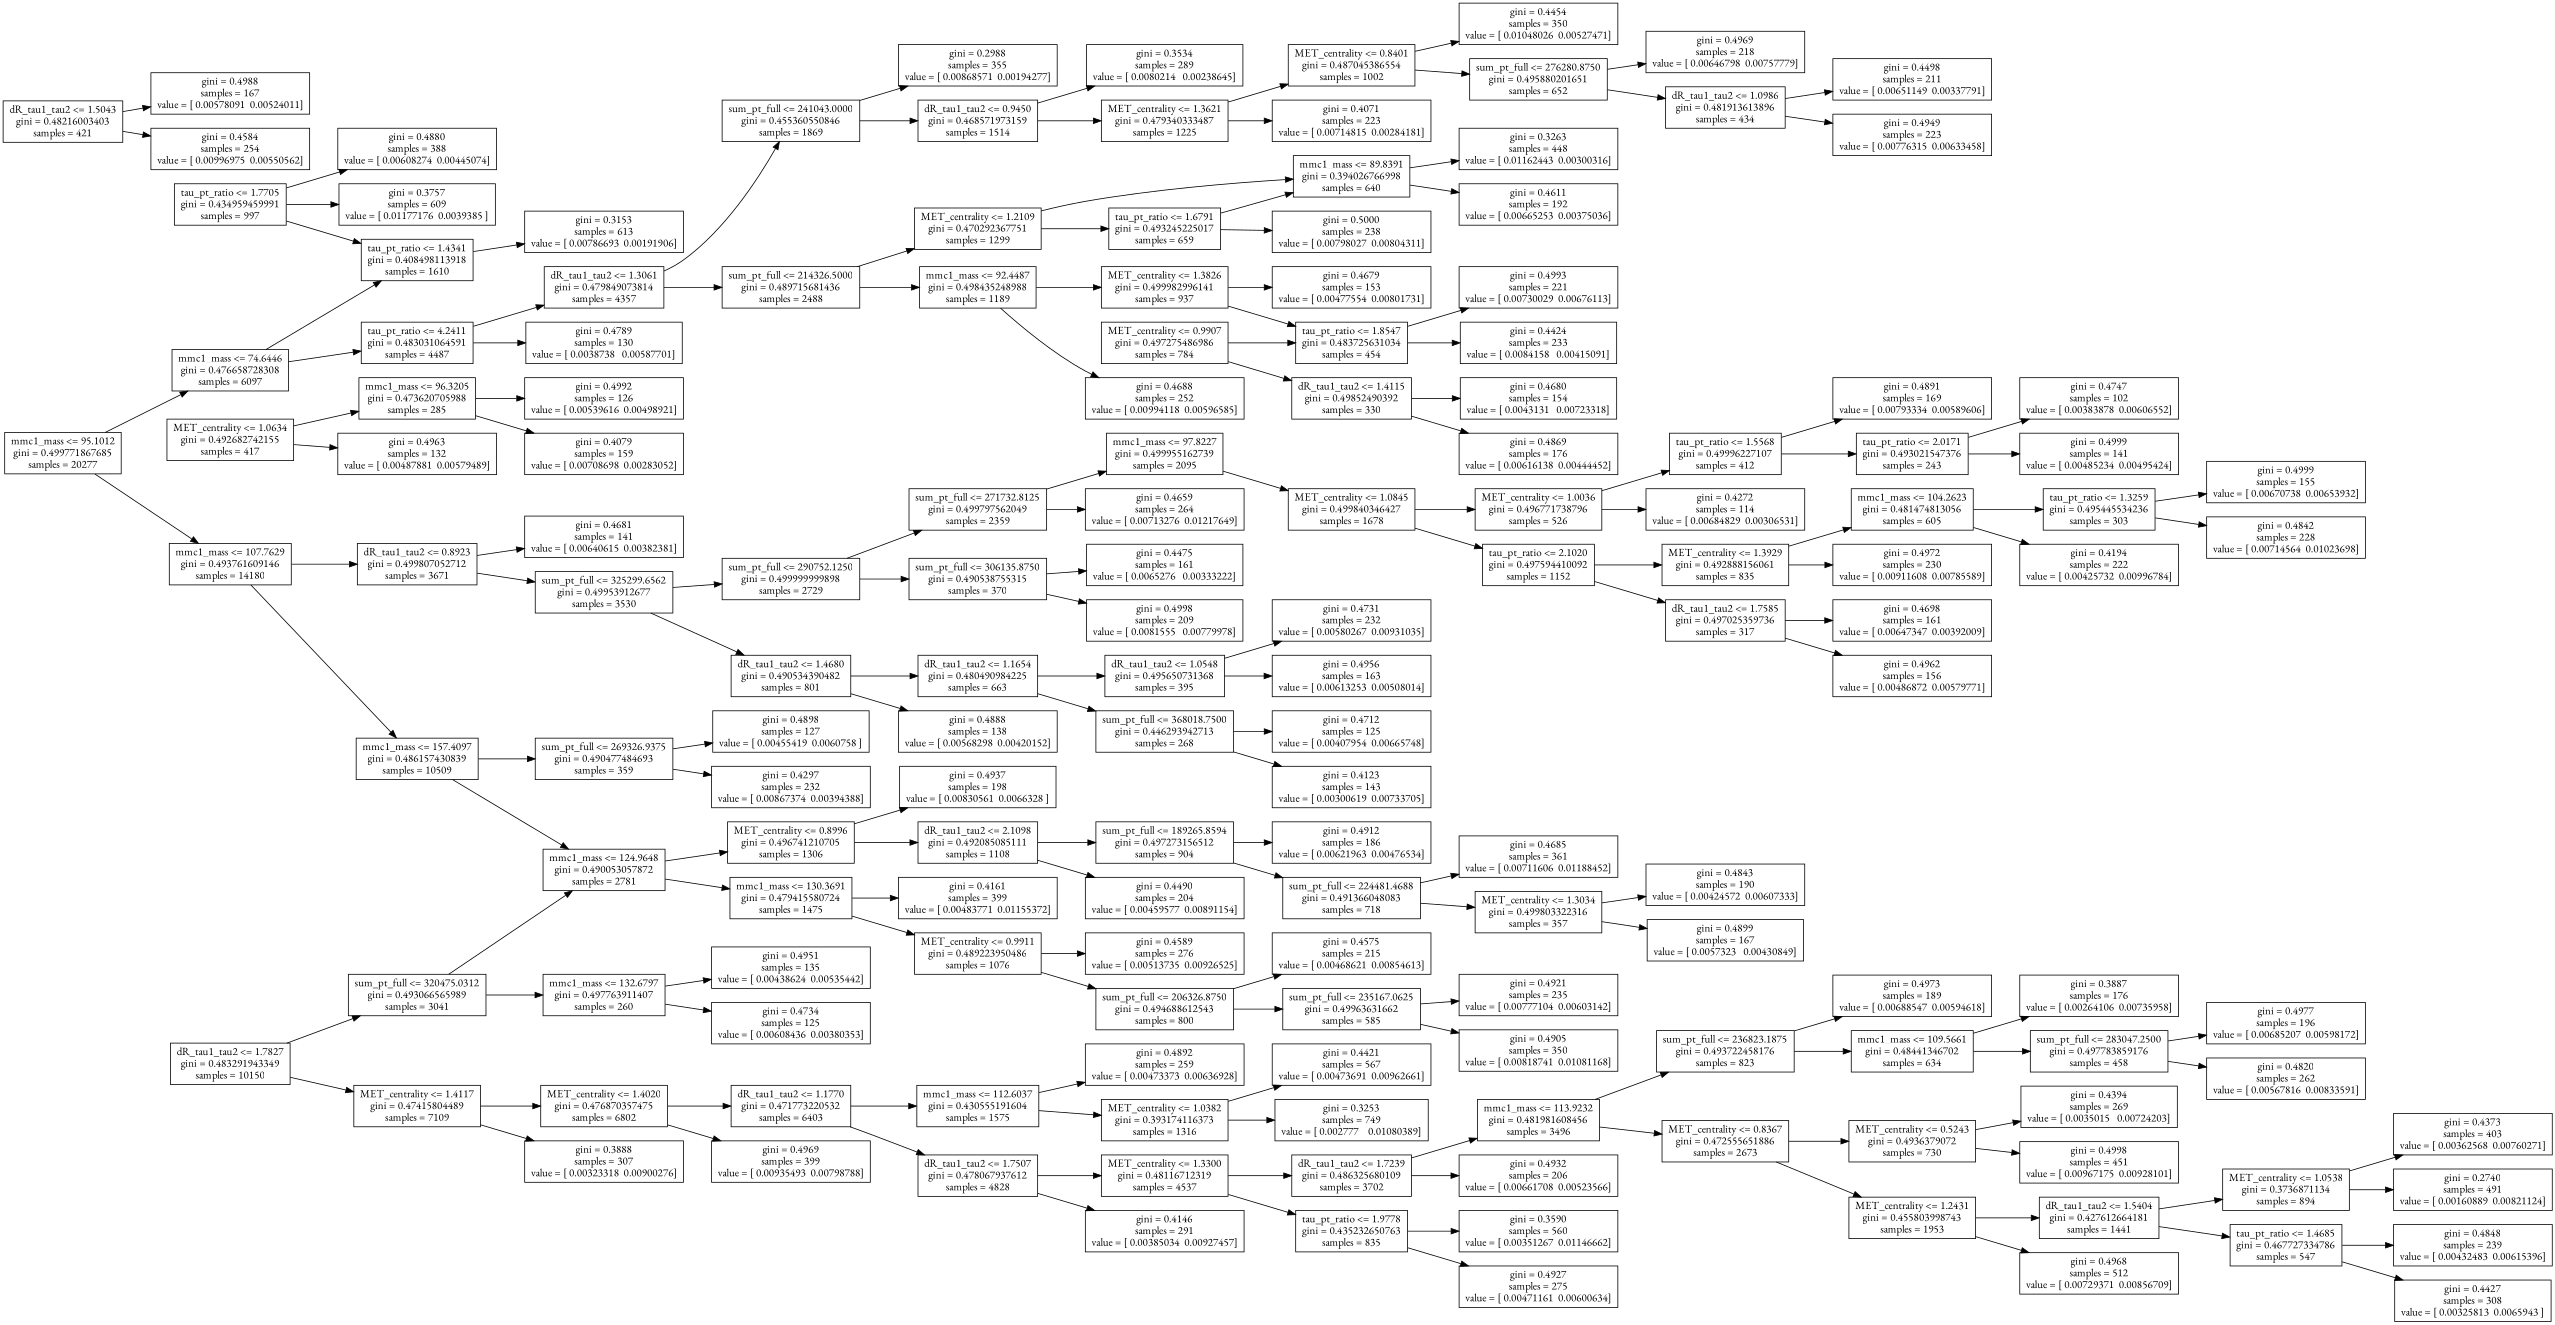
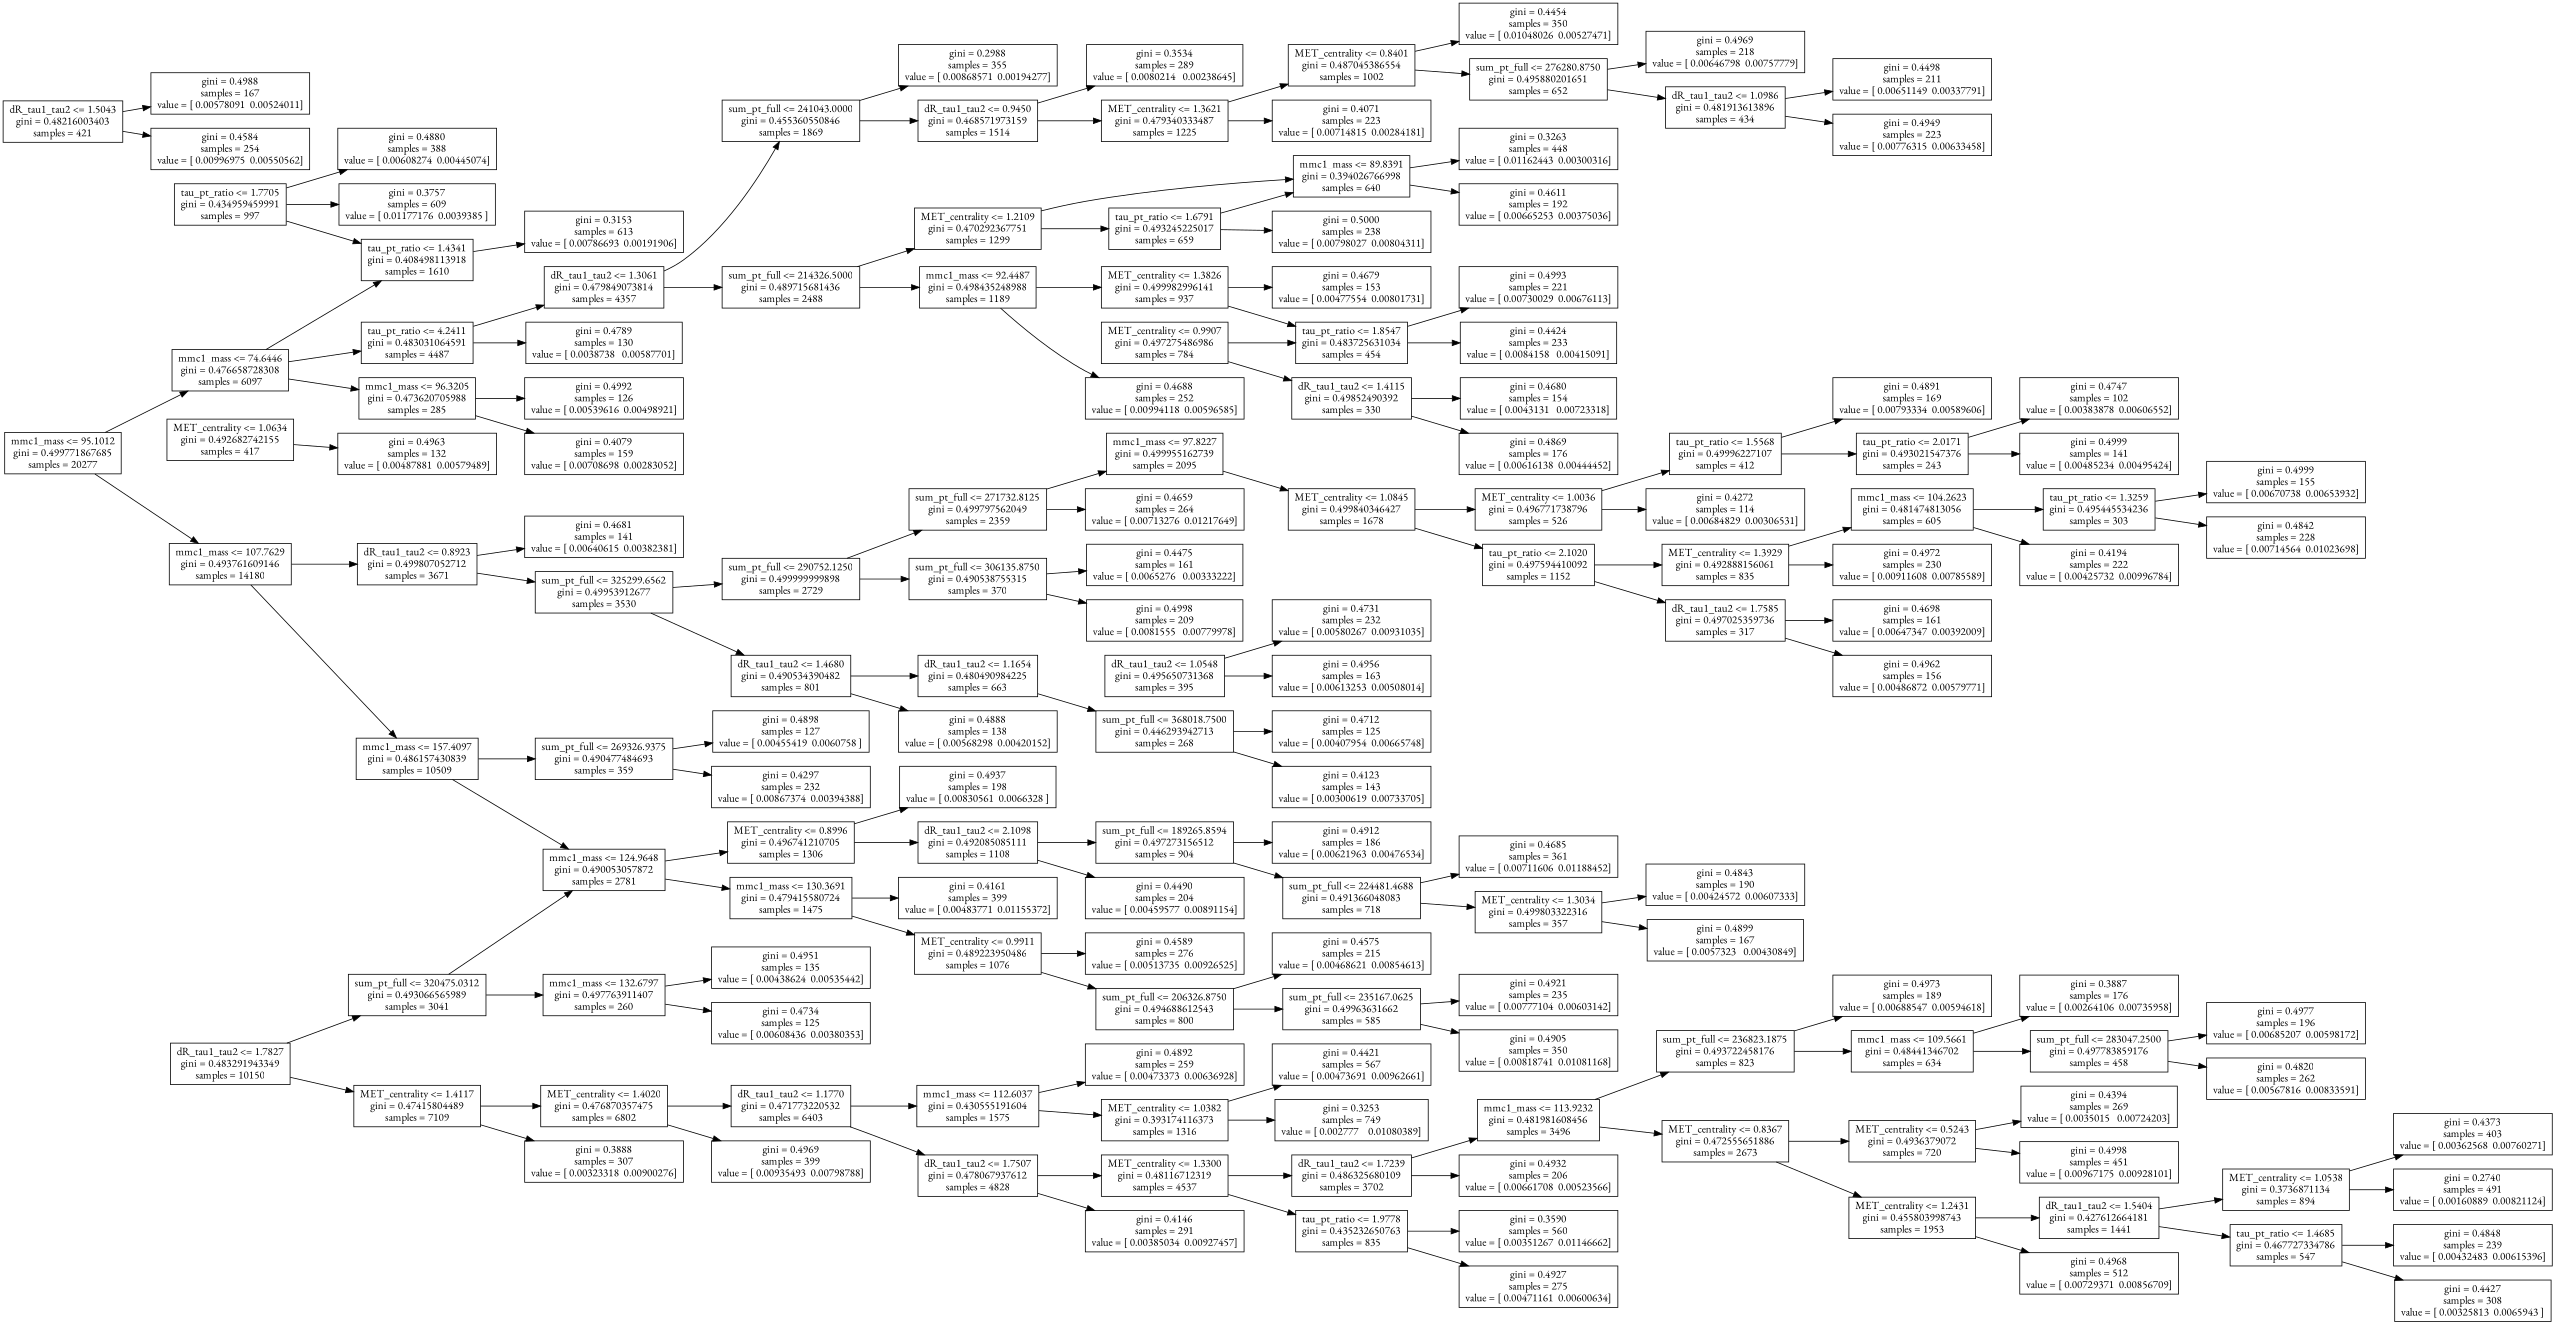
edge "MET_centrality <= 1.0634 gini = 0.492682742155 samples = 417" -> "mmc1_mass <= 96.3205 gini = 0.473620705988 samples = 285": now "mmc1_mass <= 74.6446 gini = 0.476658728308 samples = 6097" -> "mmc1_mass <= 96.3205 gini = 0.473620705988 samples = 285"
edge "dR_tau1_tau2 <= 1.1654 gini = 0.480490984225 samples = 663" -> "dR_tau1_tau2 <= 1.0548 gini = 0.495650731368 samples = 395": removed
node "MET_centrality <= 0.5243 gini = 0.4936379072 samples = 730": label "MET_centrality <= 0.5243 gini = 0.4936379072 samples = 730" -> "MET_centrality <= 0.5243 gini = 0.4936379072 samples = 720"
